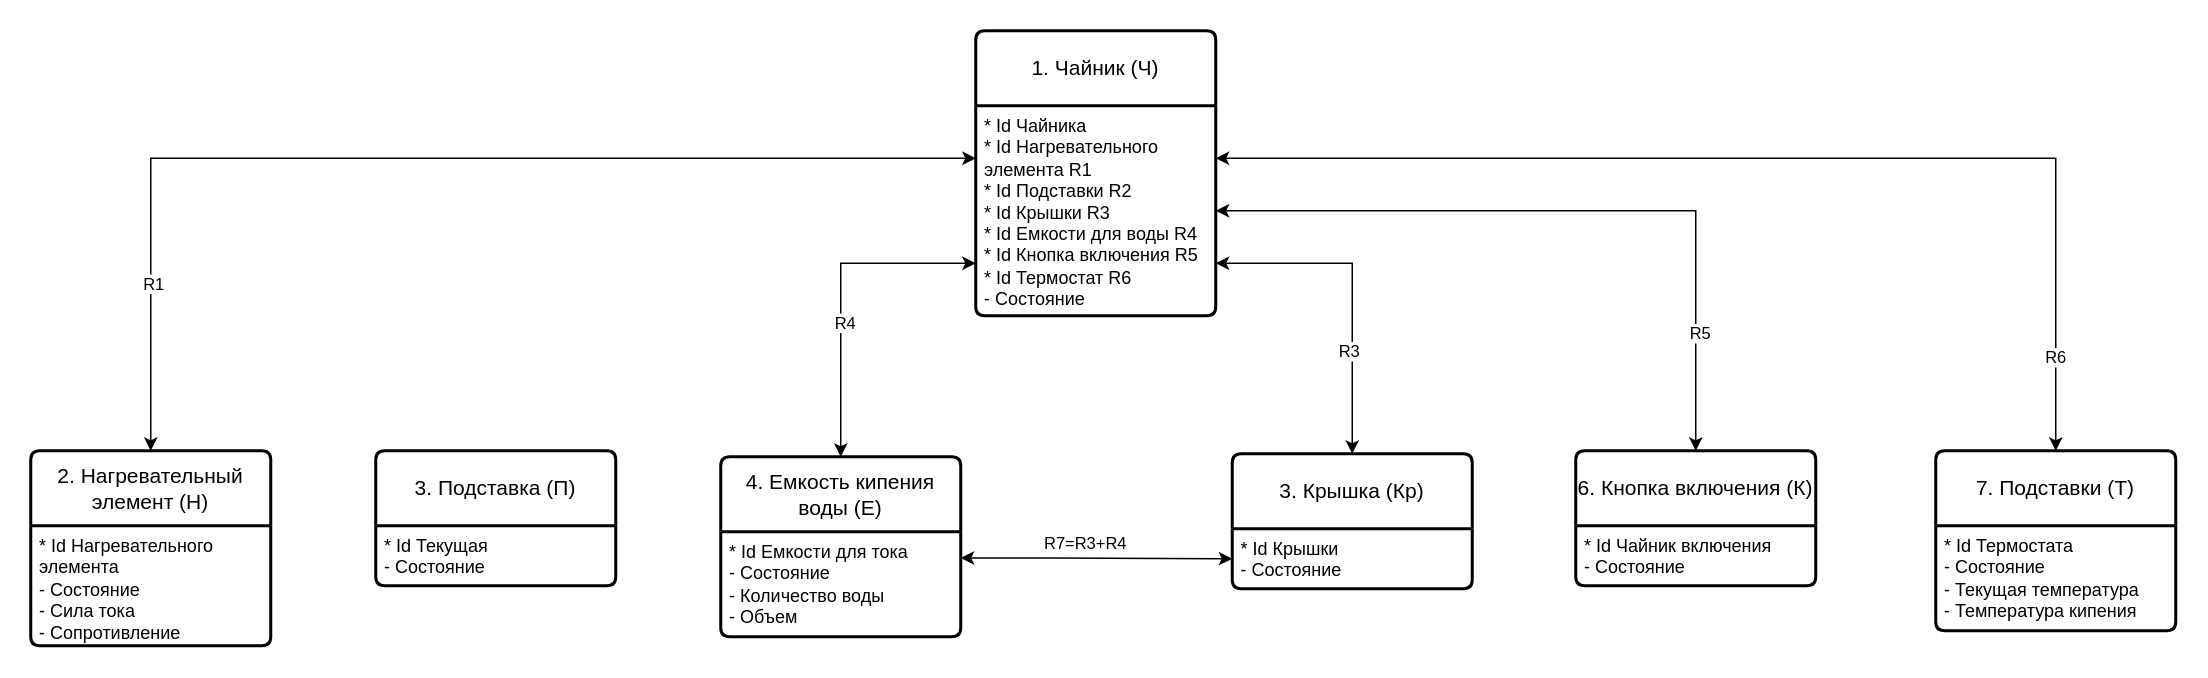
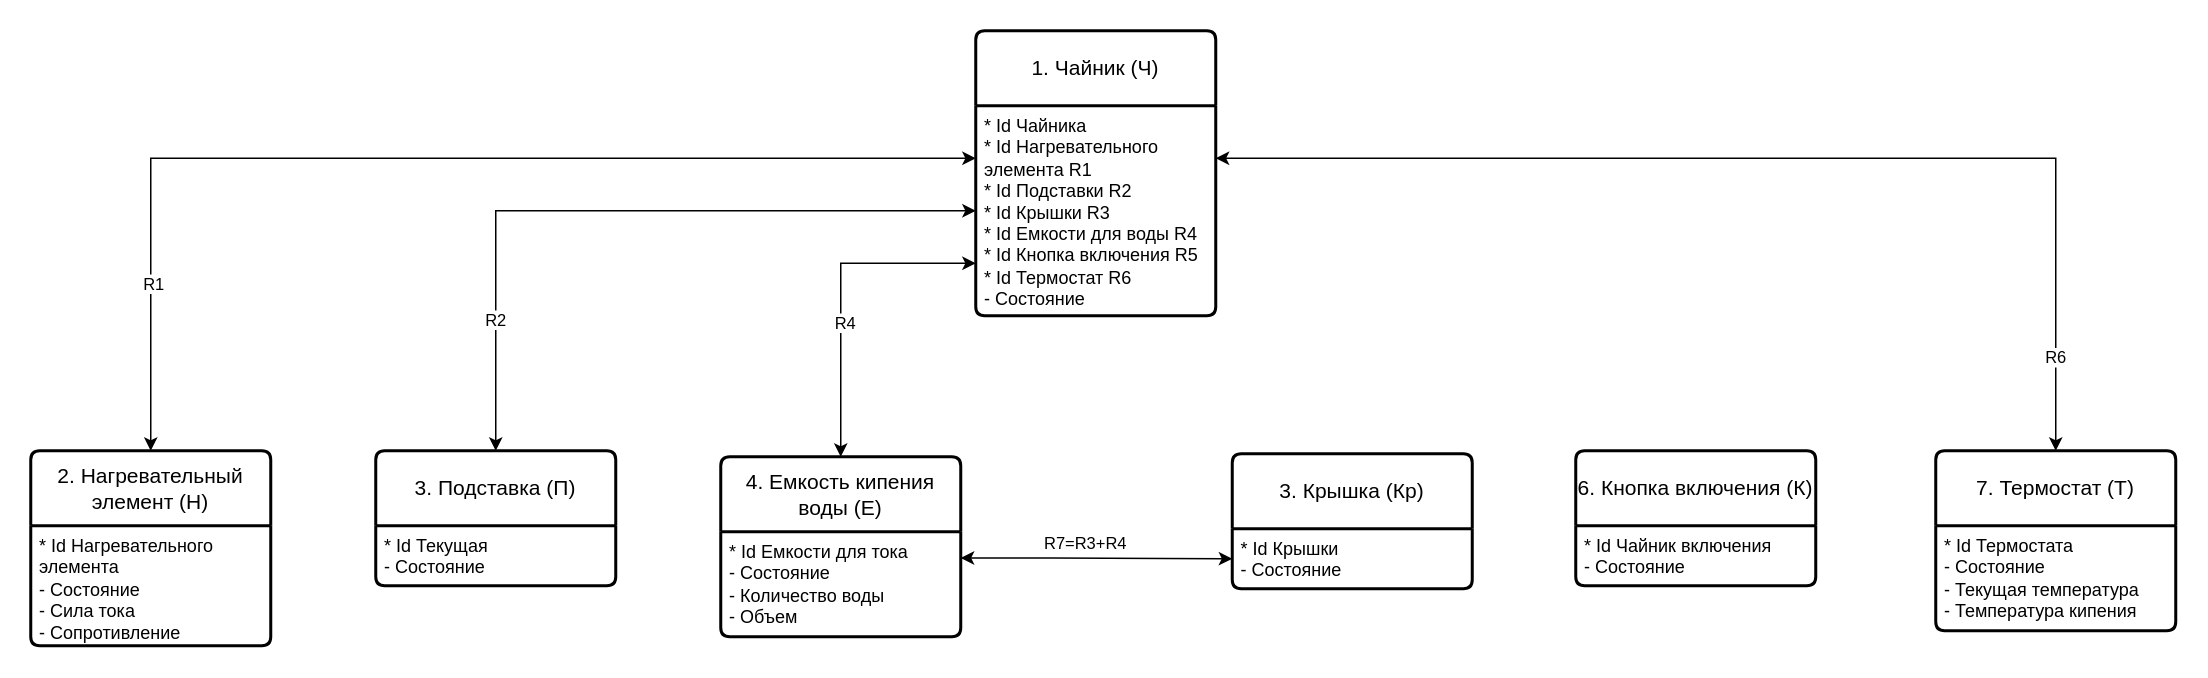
edge "* Id Чайника * Id Нагревательного элемента R1 * Id Подставки R2 * Id Крышки R3 * Id Емкости для воды R4 * Id Кнопка включения R5 * Id Термостат R6 - Состояние" -- "3. Подставка (П)": added, label "R2"
edge "* Id Чайника * Id Нагревательного элемента R1 * Id Подставки R2 * Id Крышки R3 * Id Емкости для воды R4 * Id Кнопка включения R5 * Id Термостат R6 - Состояние" -- "6. Кнопка включения (К)": removed, label "R5"
edge "* Id Чайника * Id Нагревательного элемента R1 * Id Подставки R2 * Id Крышки R3 * Id Емкости для воды R4 * Id Кнопка включения R5 * Id Термостат R6 - Состояние" -- "3. Крышка (Кр)": removed, label "R3"
node "7. Подставки (Т)": label "7. Подставки (Т)" -> "7. Термостат (Т)"
